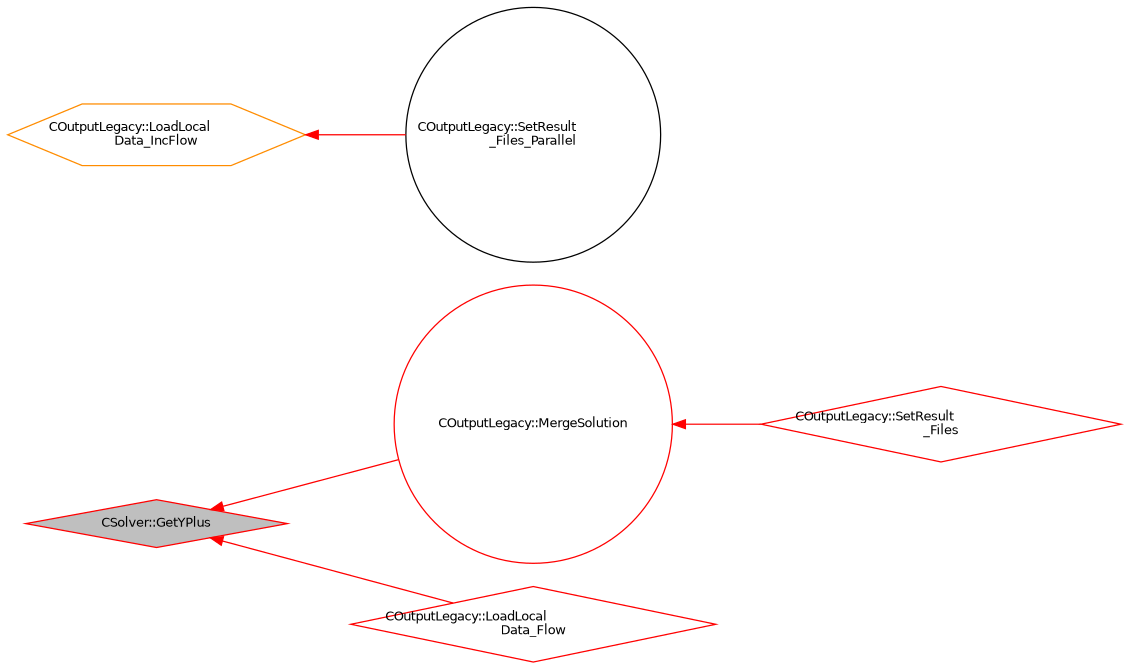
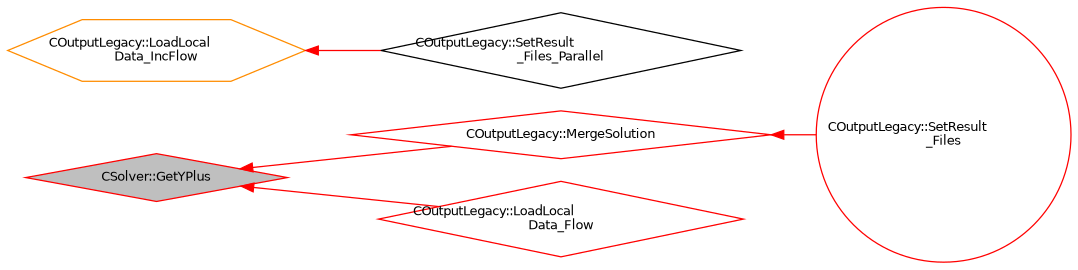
node "COutputLegacy::SetResult _Files_Parallel": shape circle -> diamond
node "COutputLegacy::MergeSolution": shape circle -> diamond
node "COutputLegacy::SetResult _Files": shape diamond -> circle
